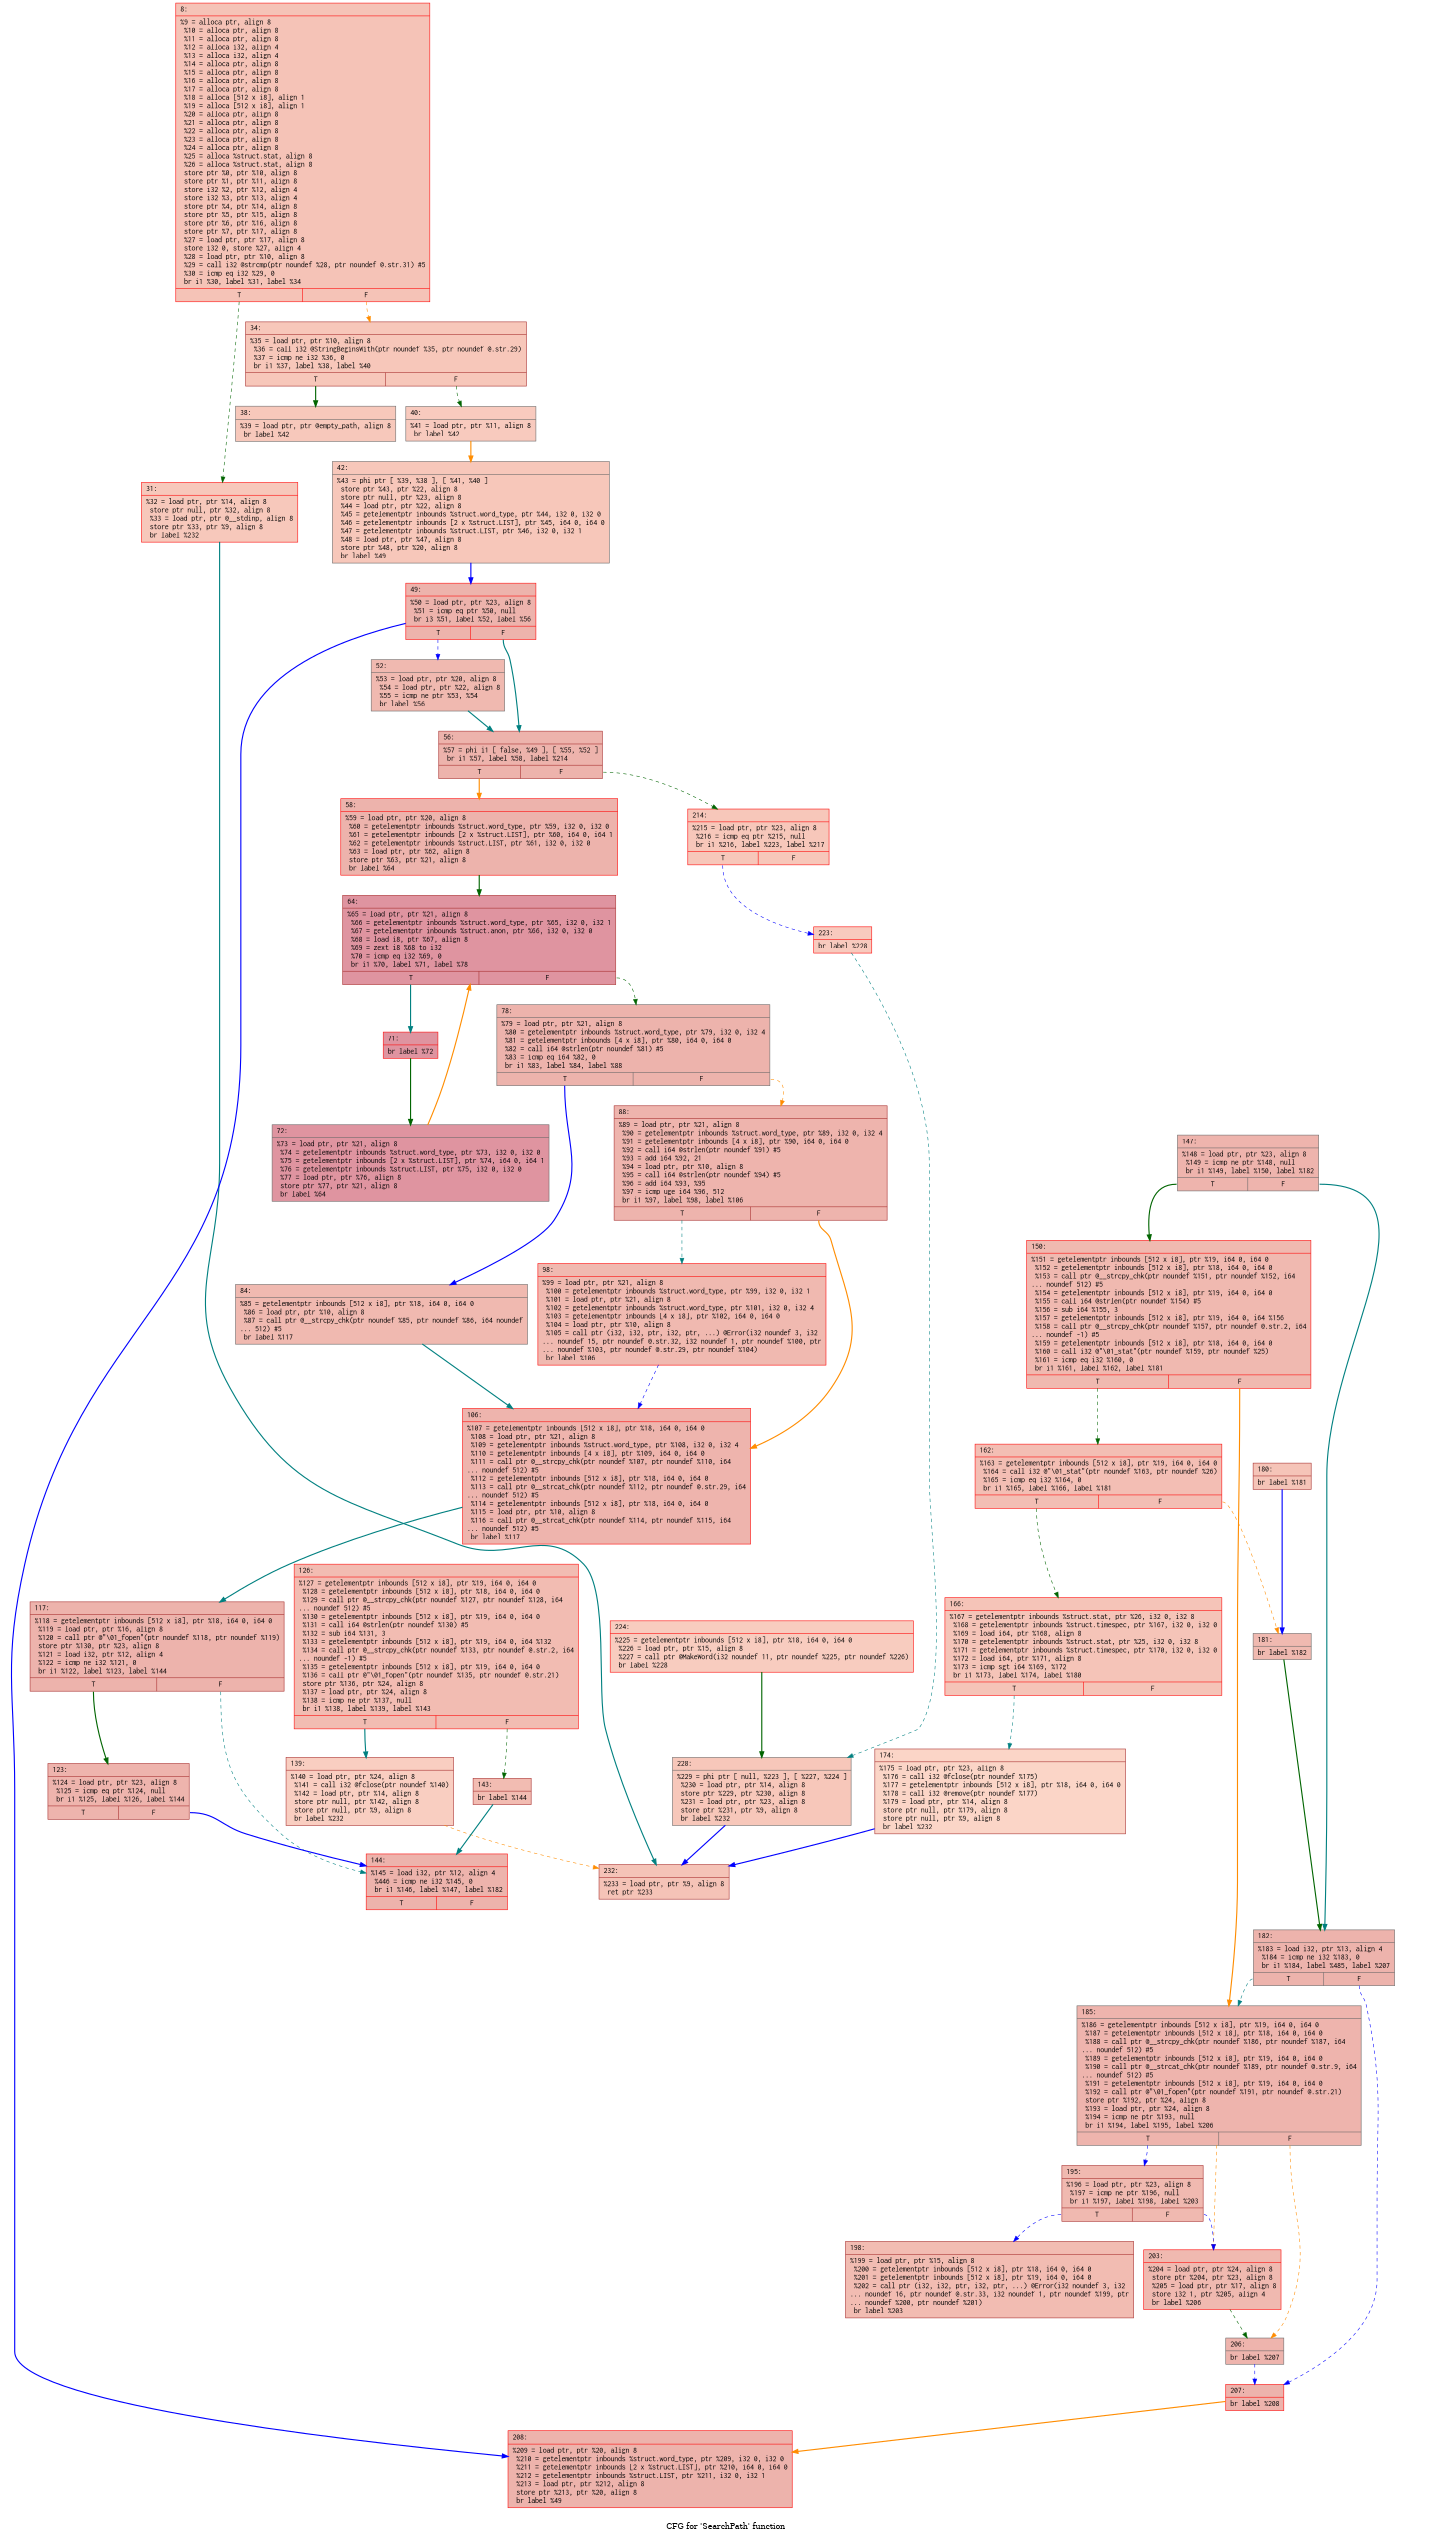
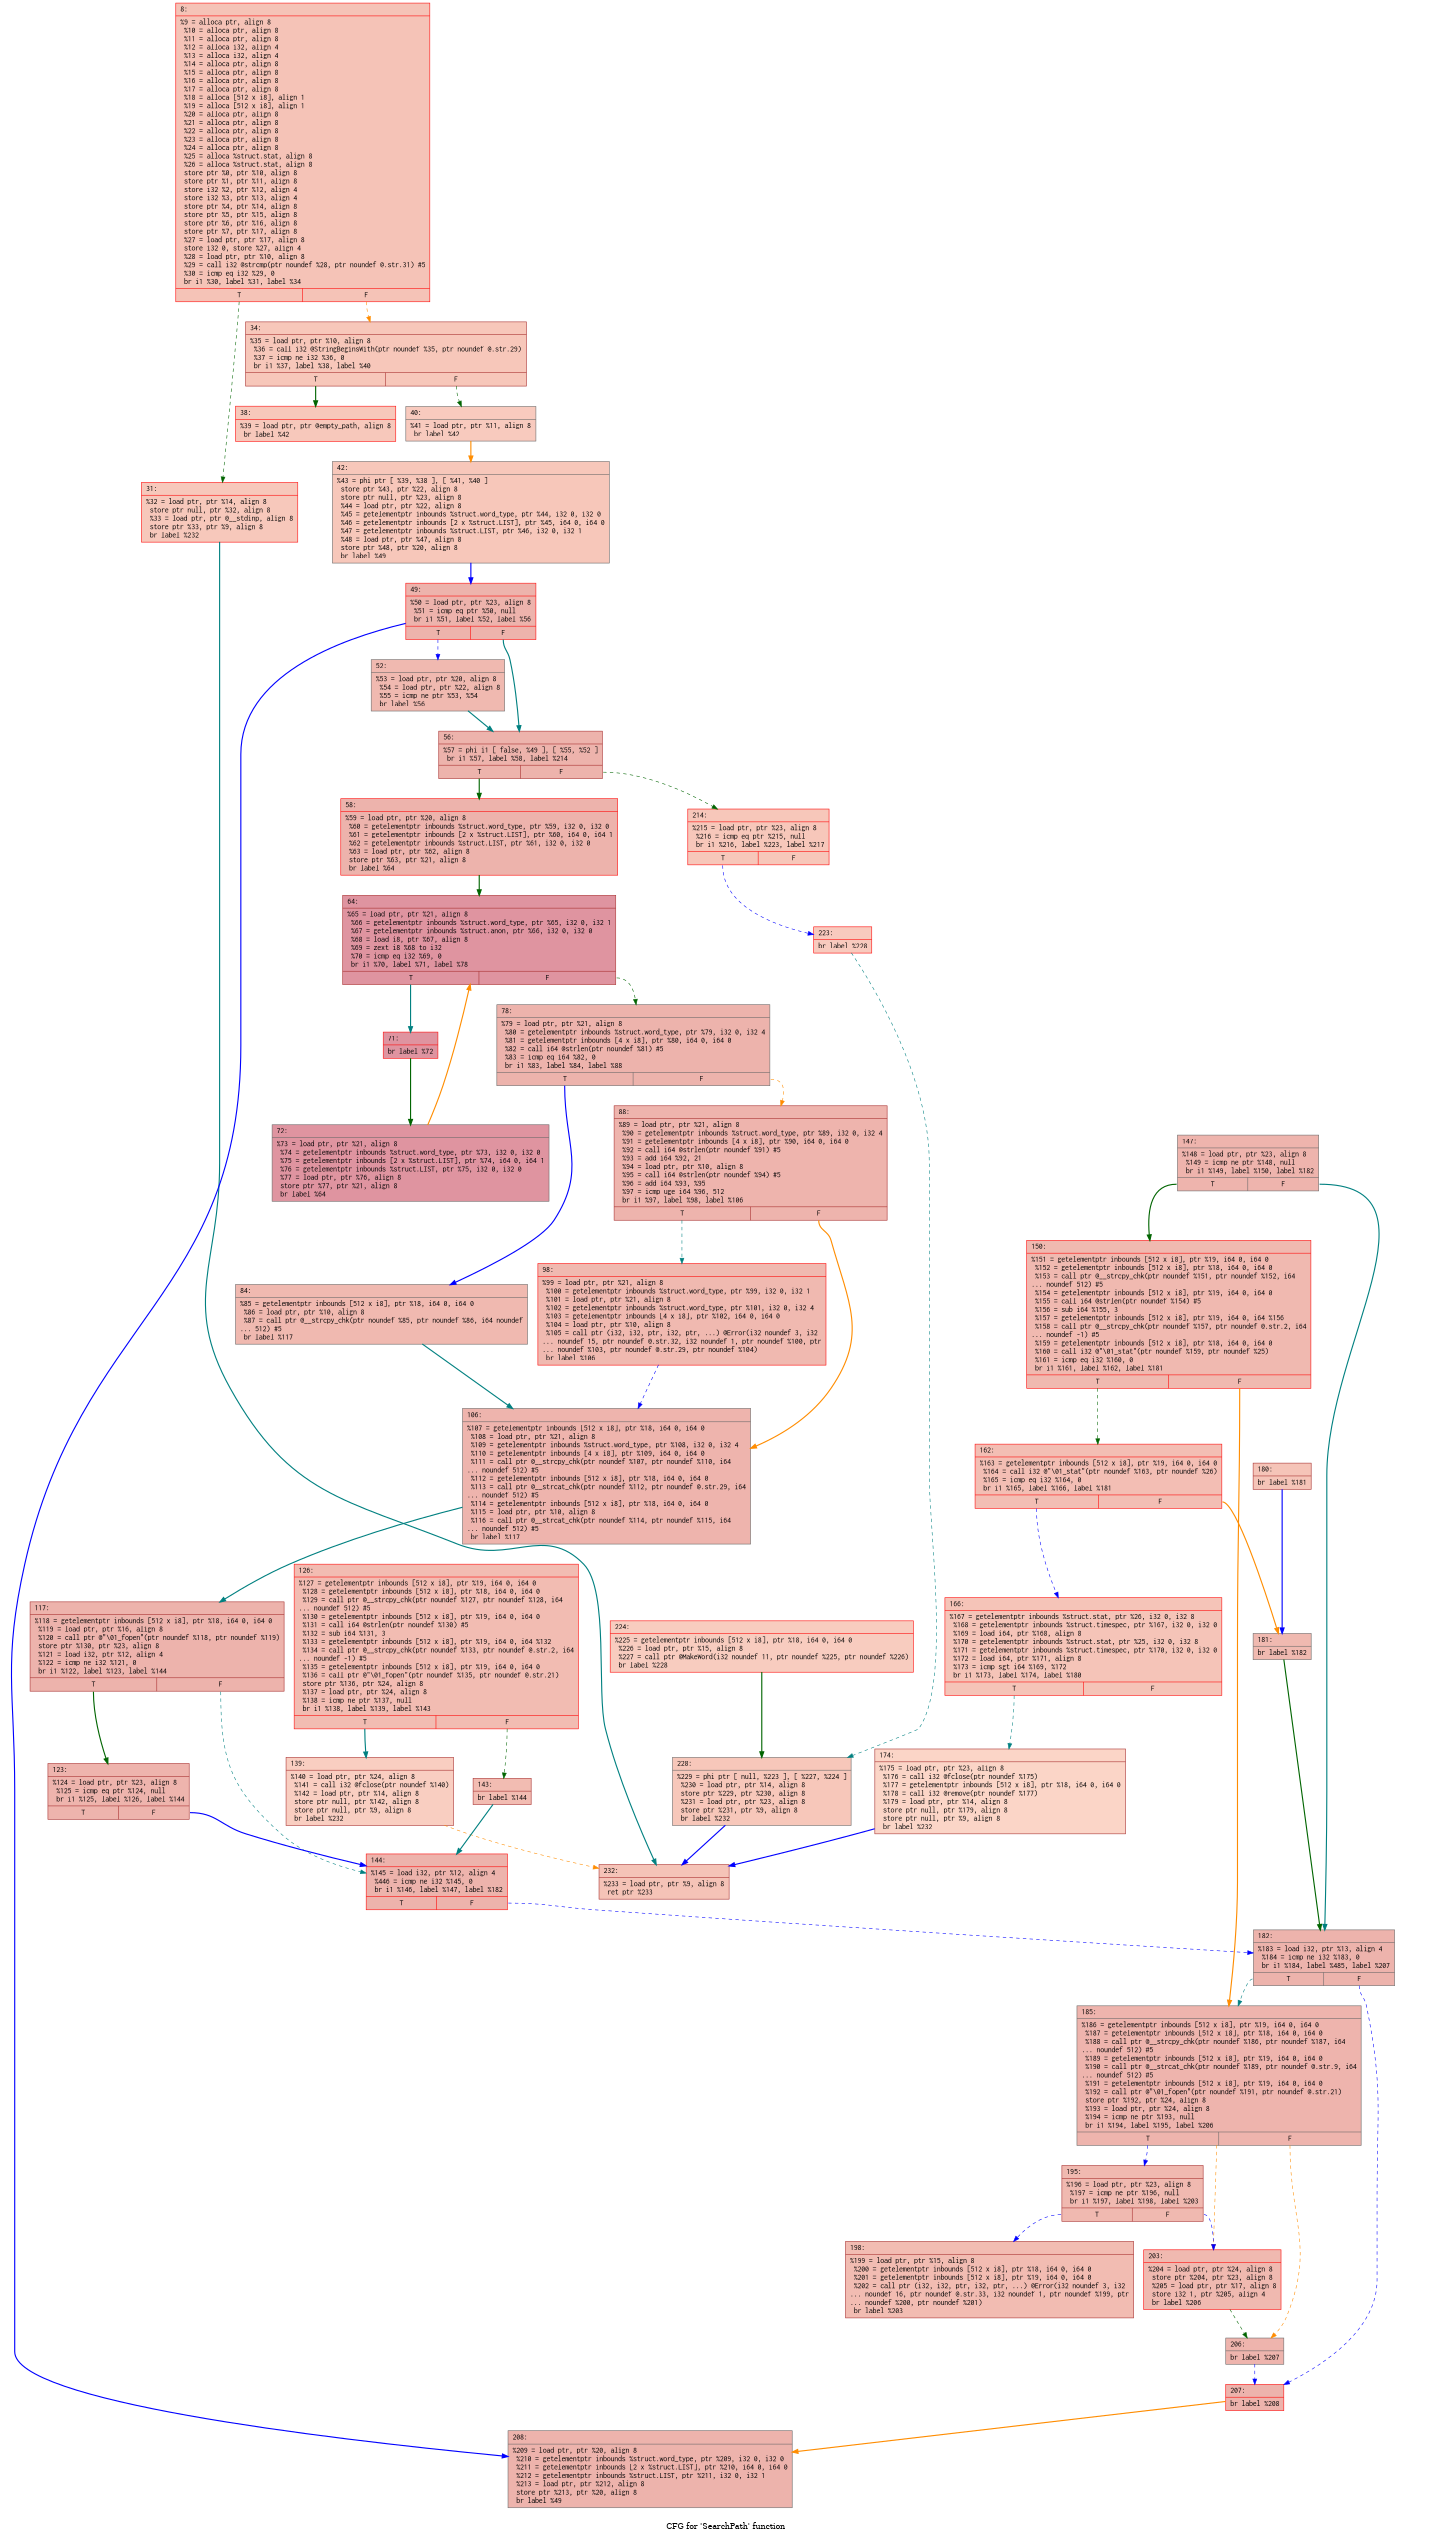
node "38:": color gray40 -> red
node "49:": text "br i3 %51, label %52, label %56" -> "br i1 %51, label %52, label %56"
edge "56:" -> "58:": color darkorange -> darkgreen
node "106:": color red -> gray40
edge "162:" -> "166:": color darkgreen -> blue
edge "162:" -> "181:": style dashed -> bold
edge "144:" -> "182:": added
node "208:": color red -> gray40
